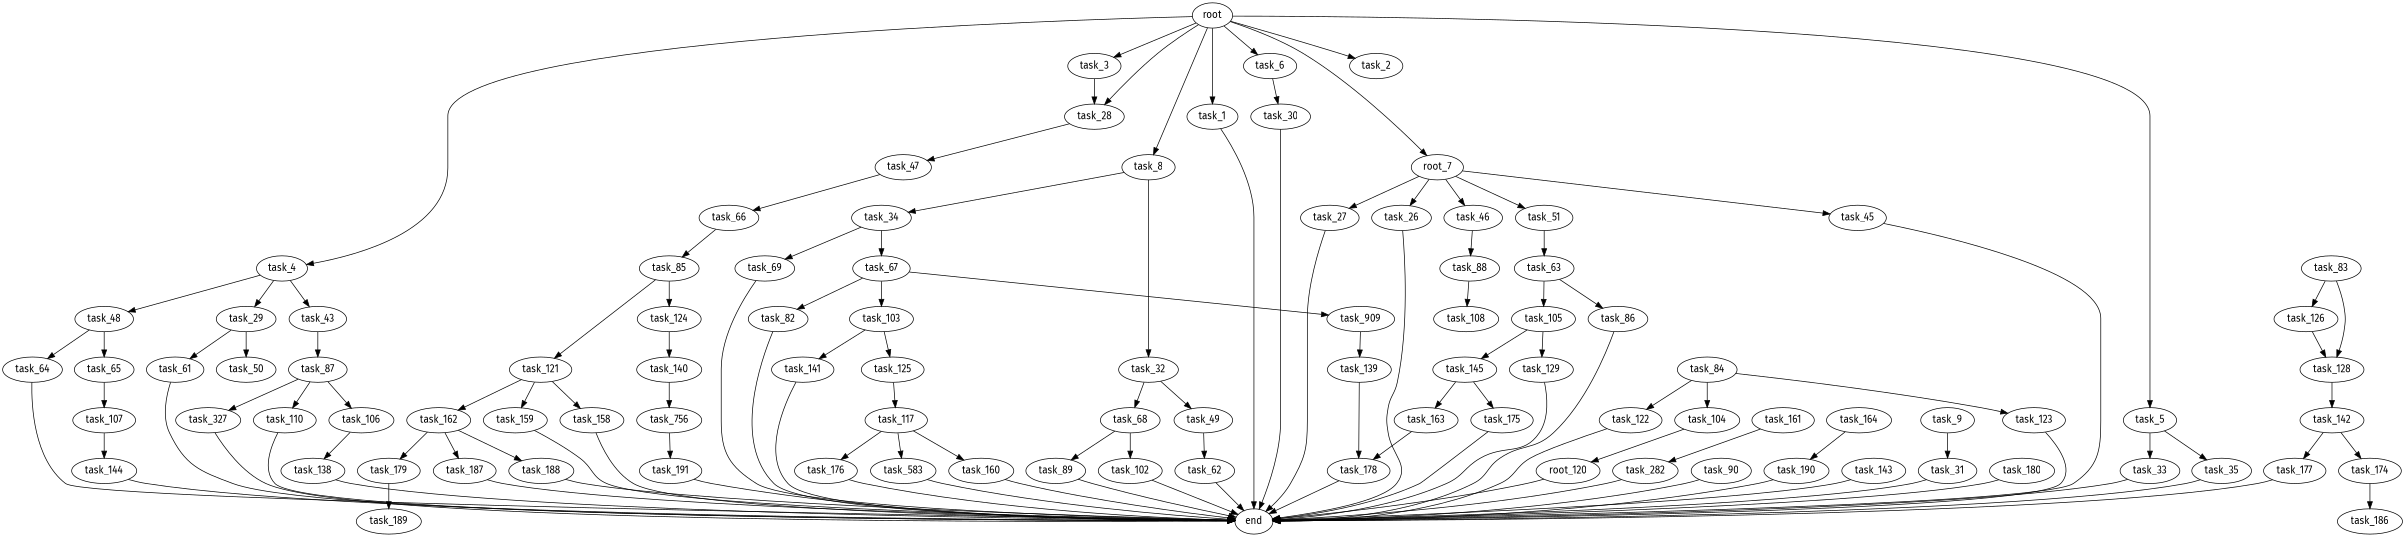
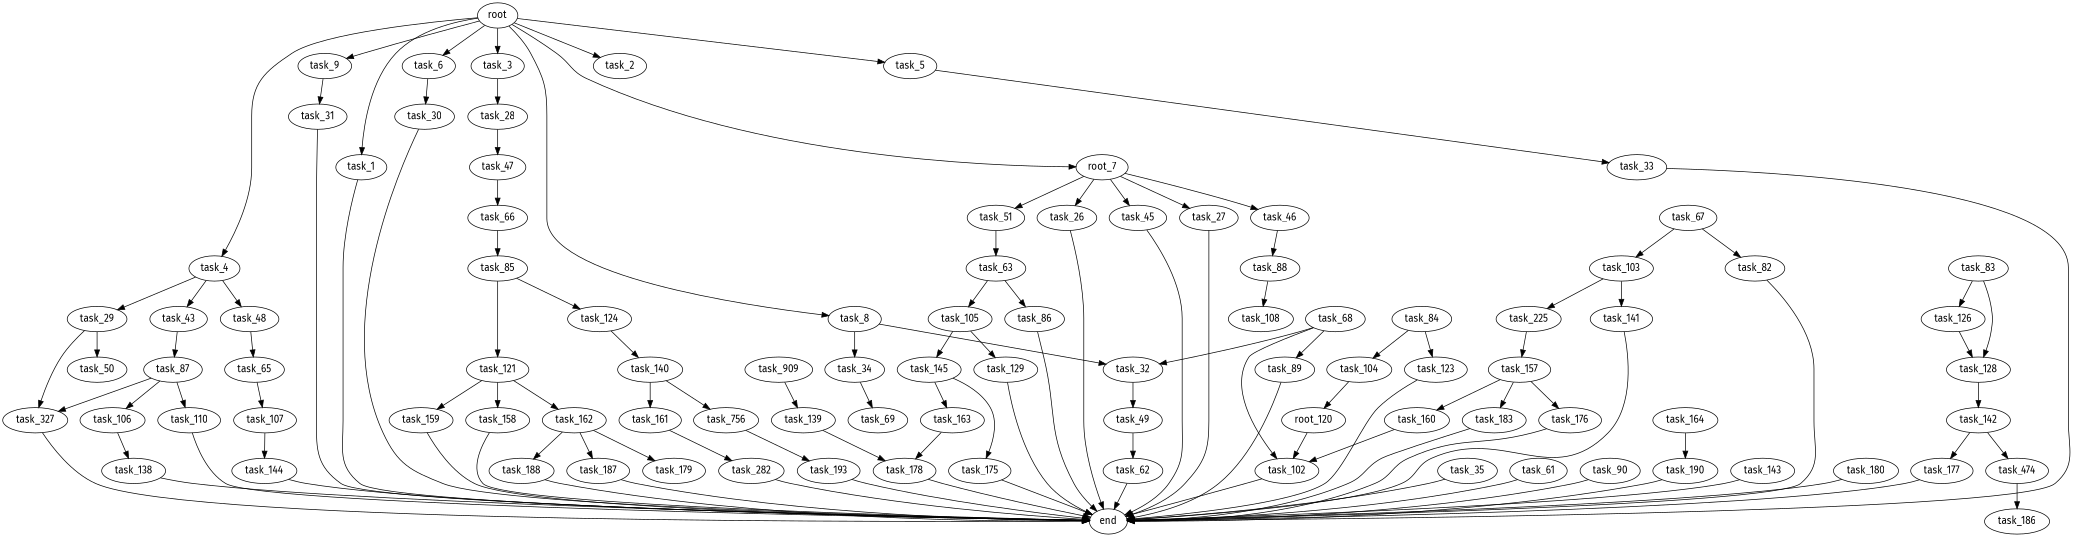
edge "root" -> "task_28": now "root" -> "task_9"
edge "task_34" -> "task_67": removed
edge "task_67" -> "task_909": removed
edge "task_29" -> "task_61": now "task_29" -> "task_327"
node "task_64": removed
node "task_125": label "task_125" -> "task_225"
edge "task_32" -> "task_68": reversed
edge "task_140" -> "task_161": added
node "task_117": label "task_117" -> "task_157"
node "task_122": removed
edge "task_5" -> "task_35": removed
node "task_191": label "task_191" -> "task_193"
node "task_583": label "task_583" -> "task_183"
node "task_174": label "task_174" -> "task_474"
edge "task_69" -> "end": removed
edge "task_160" -> "end": now "task_160" -> "task_102"
edge "root_120" -> "end": now "root_120" -> "task_102"
node "task_189": removed
